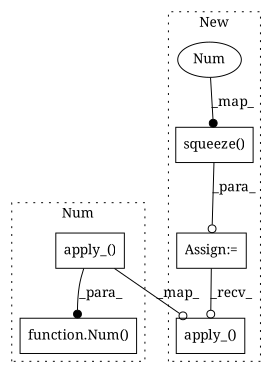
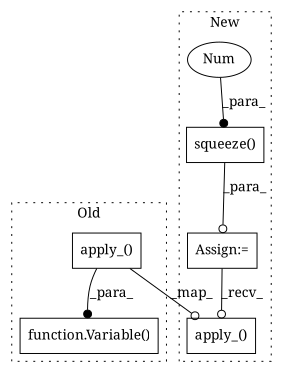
edge "Num" -> "squeeze()": label "_map_" -> "_para_"
cluster "Num": label "Num" -> "Old"
node "function.Num()": label "function.Num()" -> "function.Variable()"
